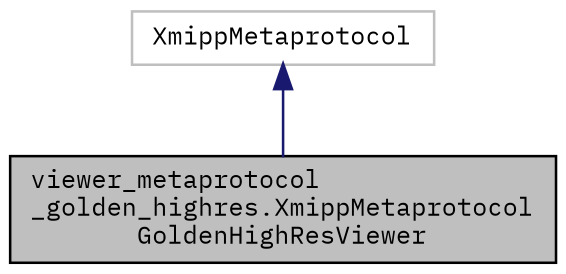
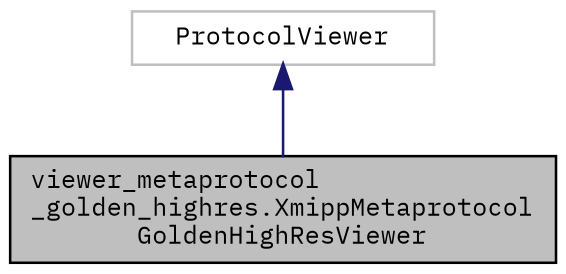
node "XmippMetaprotocol": label "XmippMetaprotocol" -> "ProtocolViewer"
